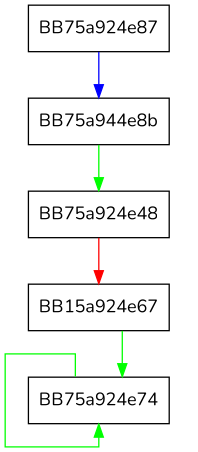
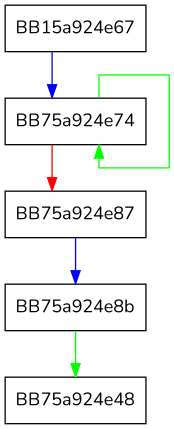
node "BB75a944e8b": label "BB75a944e8b" -> "BB75a924e8b"
edge "BB75a924e74" -> "BB75a924e87": added
edge "BB75a924e48" -> "BB15a924e67": removed
edge "BB15a924e67" -> "BB75a924e74": color green -> blue
